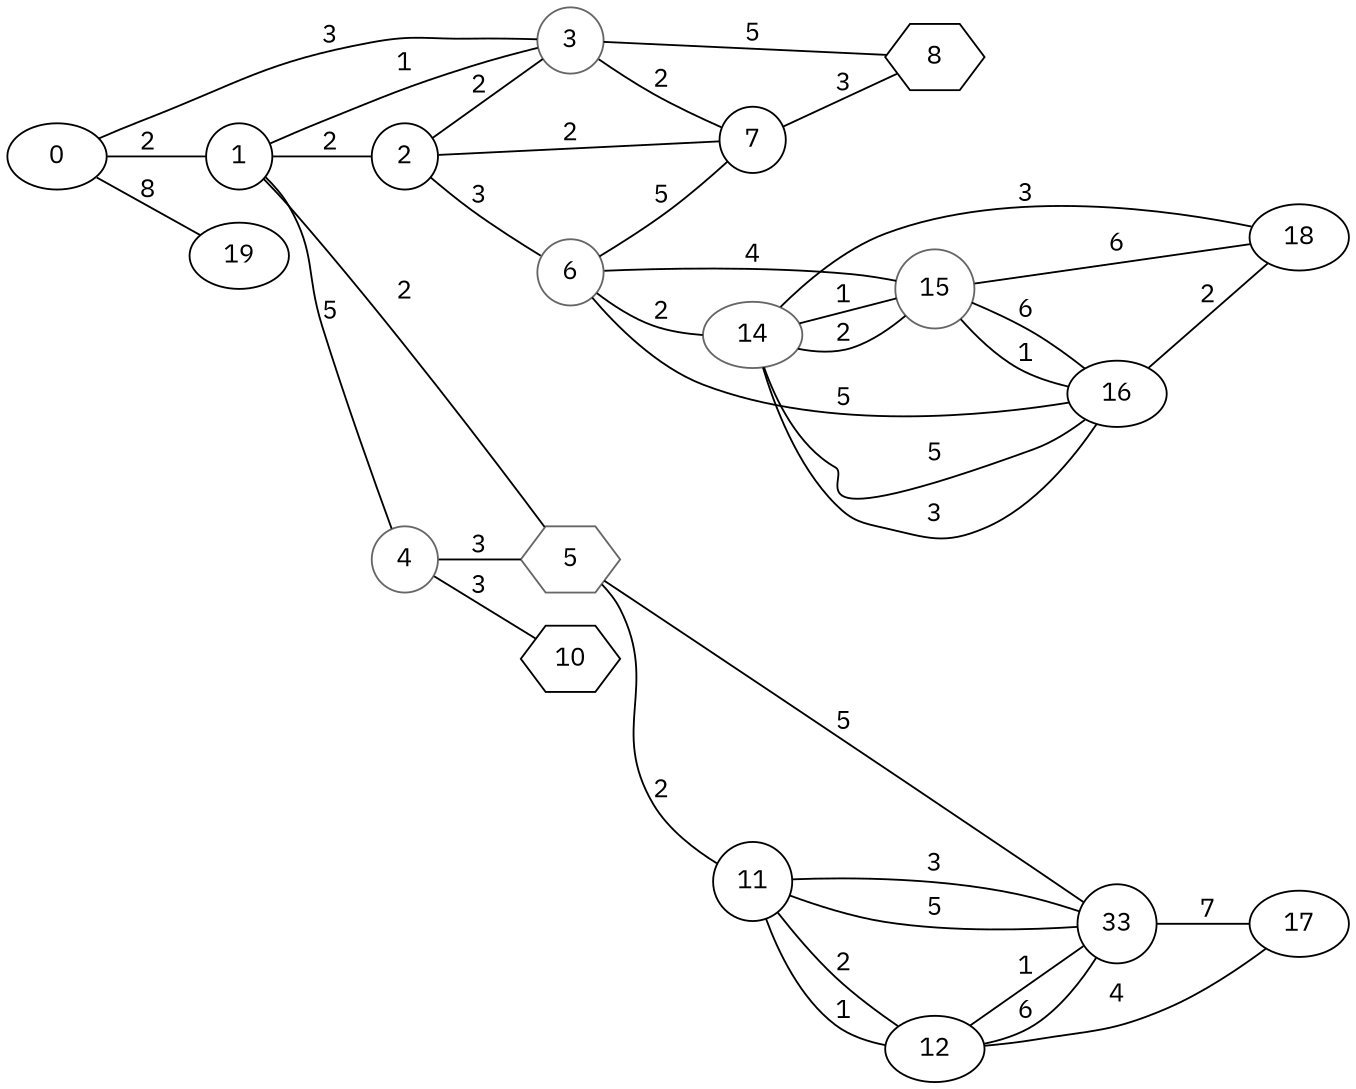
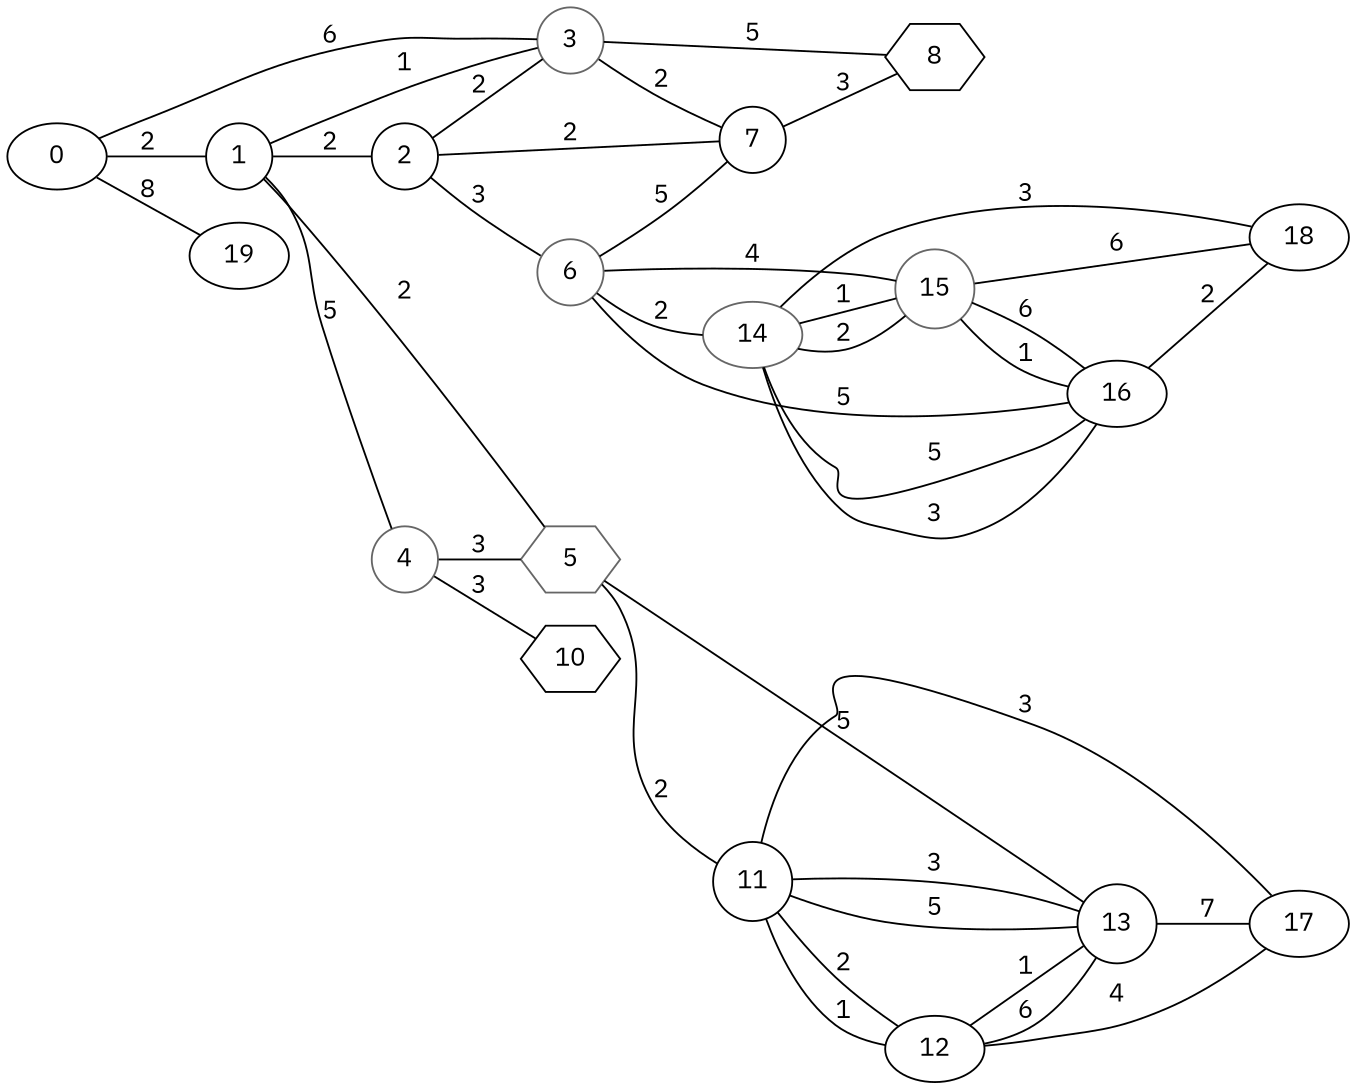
edge "3" -- "0": label "3" -> "6"
edge "11" -- "17": added, label "3"
node "33": label "33" -> "13"
